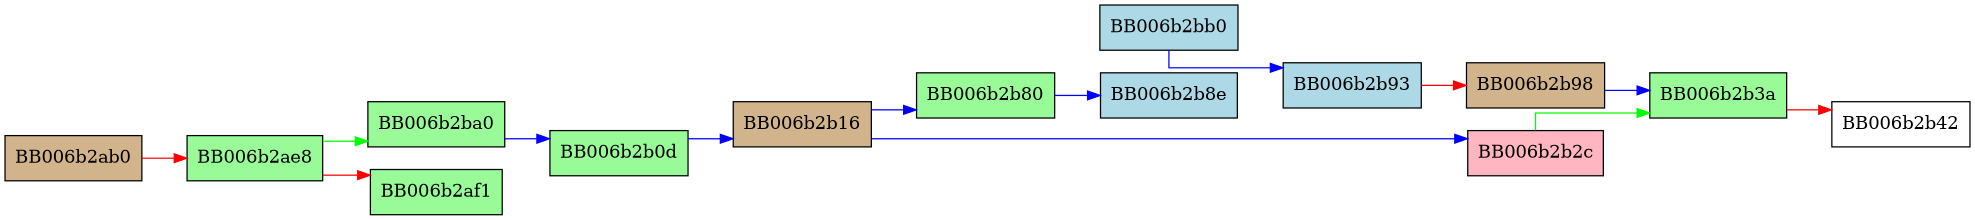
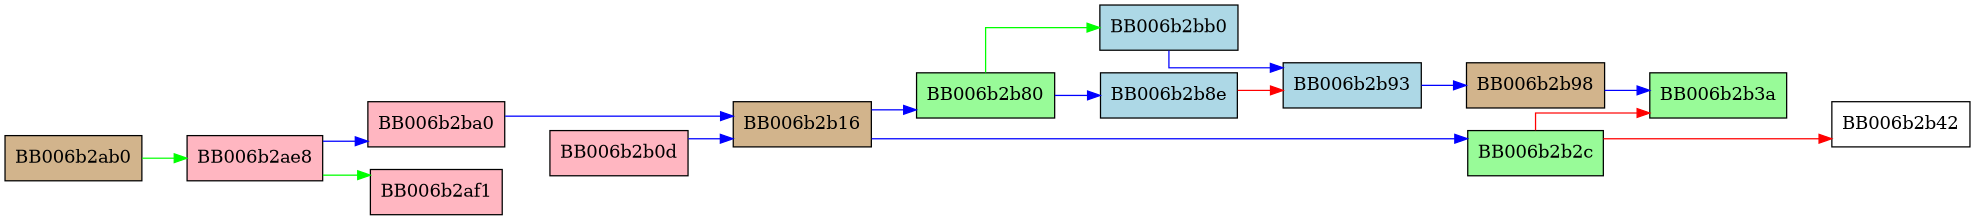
edge "BB006b2b80" -> "BB006b2bb0": added
edge "BB006b2b93" -> "BB006b2b98": color red -> blue
edge "BB006b2b8e" -> "BB006b2b93": added
edge "BB006b2b3a" -> "BB006b2b42": now "BB006b2b2c" -> "BB006b2b42"
edge "BB006b2b2c" -> "BB006b2b3a": color green -> red
node "BB006b2ba0": fillcolor palegreen -> lightpink
edge "BB006b2ba0" -> "BB006b2b0d": now "BB006b2ba0" -> "BB006b2b16"
edge "BB006b2ae8" -> "BB006b2ba0": color green -> blue
node "BB006b2b0d": fillcolor palegreen -> lightpink
node "BB006b2b2c": fillcolor lightpink -> palegreen
edge "BB006b2ab0" -> "BB006b2ae8": color red -> green
node "BB006b2ae8": fillcolor palegreen -> lightpink
edge "BB006b2ae8" -> "BB006b2af1": color red -> green
node "BB006b2af1": fillcolor palegreen -> lightpink
